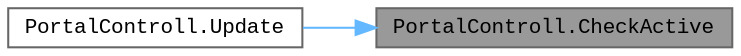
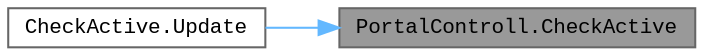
node "PortalControll.Update": label "PortalControll.Update" -> "CheckActive.Update"
